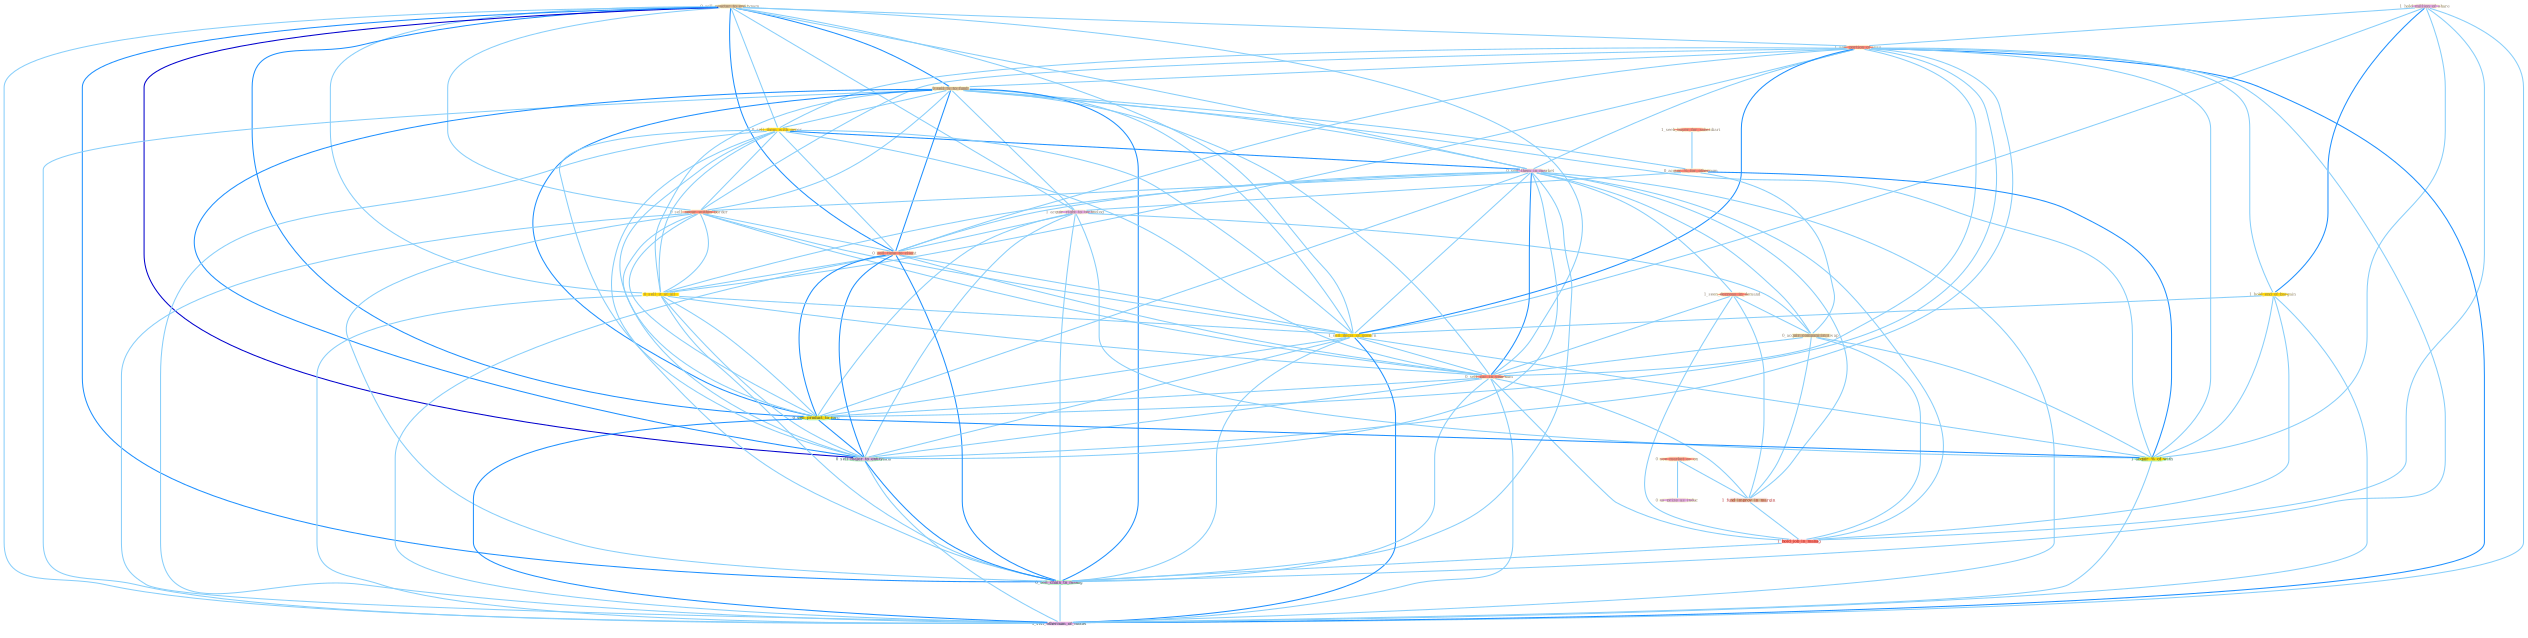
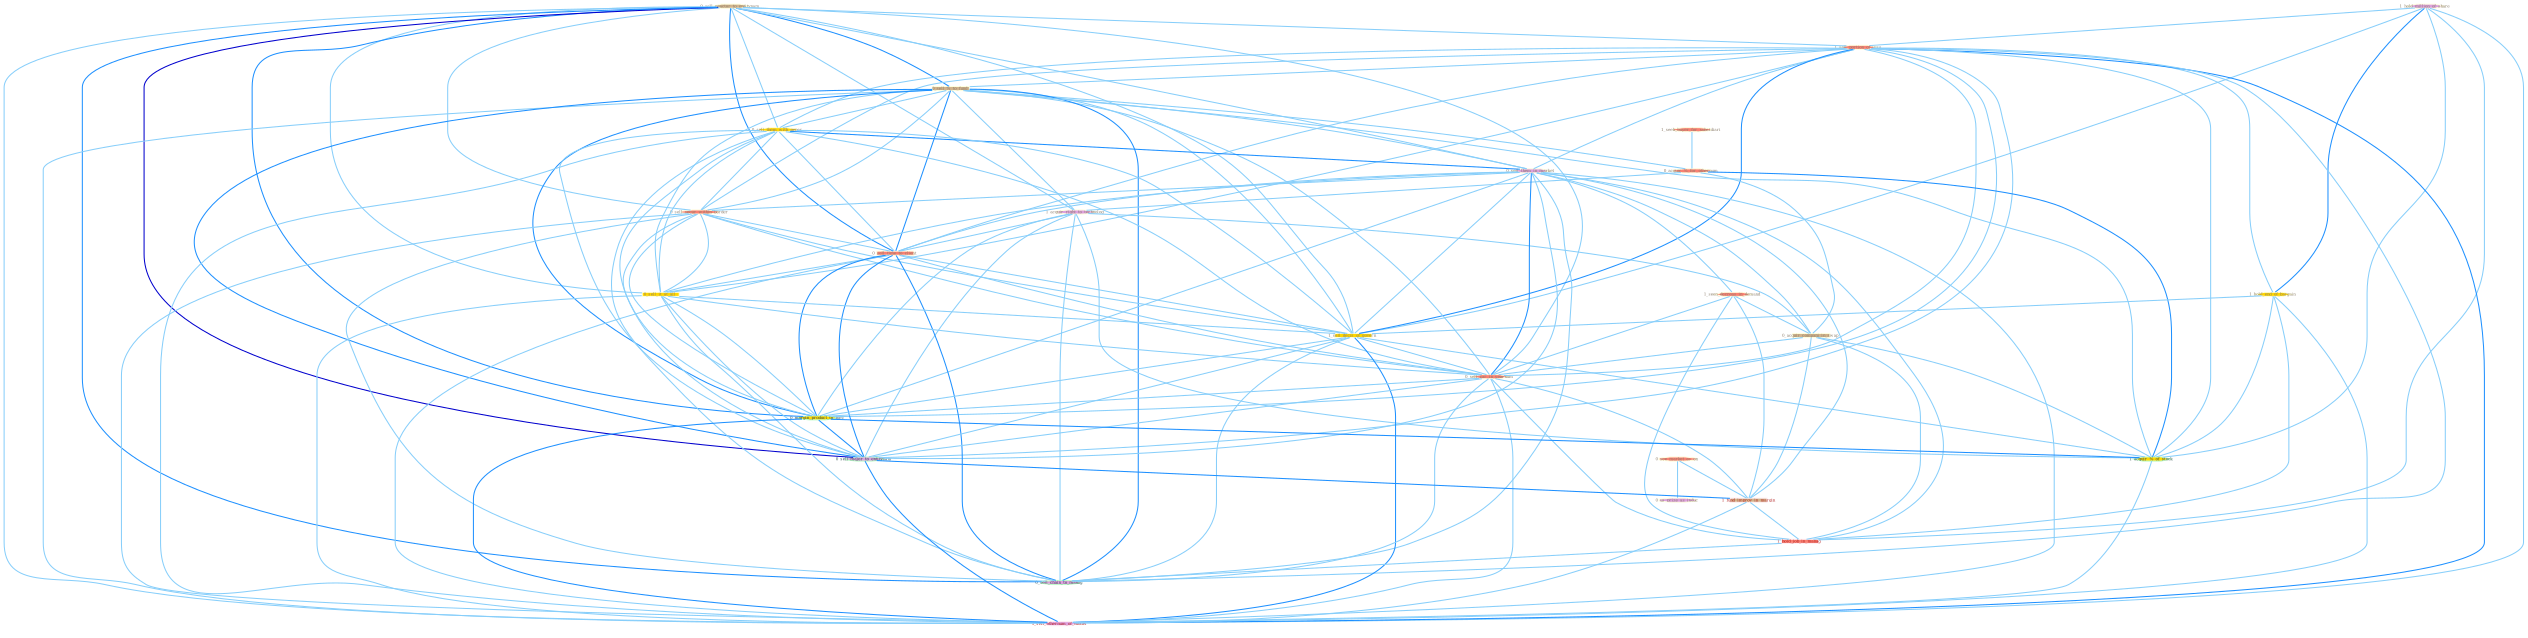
node "0_sell_product_to_forc": label "0_sell_product_to_forc" -> "0_margin_product_to_forc"
node "1_acquir_%_of_with": label "1_acquir_%_of_with" -> "1_acquir_%_of_stock"
edge "0_sell_major_to_entitynam" -- "0_sell_chain_to_manag": now "0_sell_major_to_entitynam" -- "1_fund_improv_in_margin"
edge "0_sell_major_to_entitynam" -- "1_sell_othernum_of_model": color #87cefa -> #1e90ff
edge "0_sell_chain_to_manag" -- "1_sell_othernum_of_model": now "1_fund_improv_in_margin" -- "1_sell_othernum_of_model"
node "1_sell_othernum_of_model": fontcolor #2f4f4f -> #b22222
